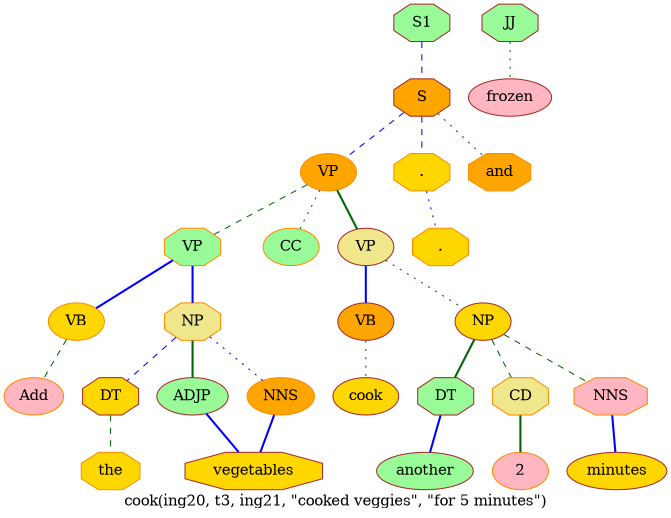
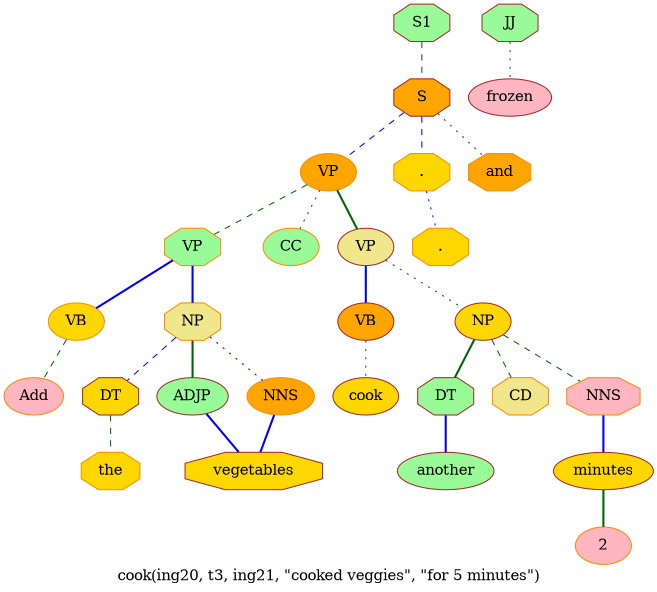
edge "S1" -- "S": color blue -> darkgreen
edge "CD" -- "2": now "minutes" -- "2"
